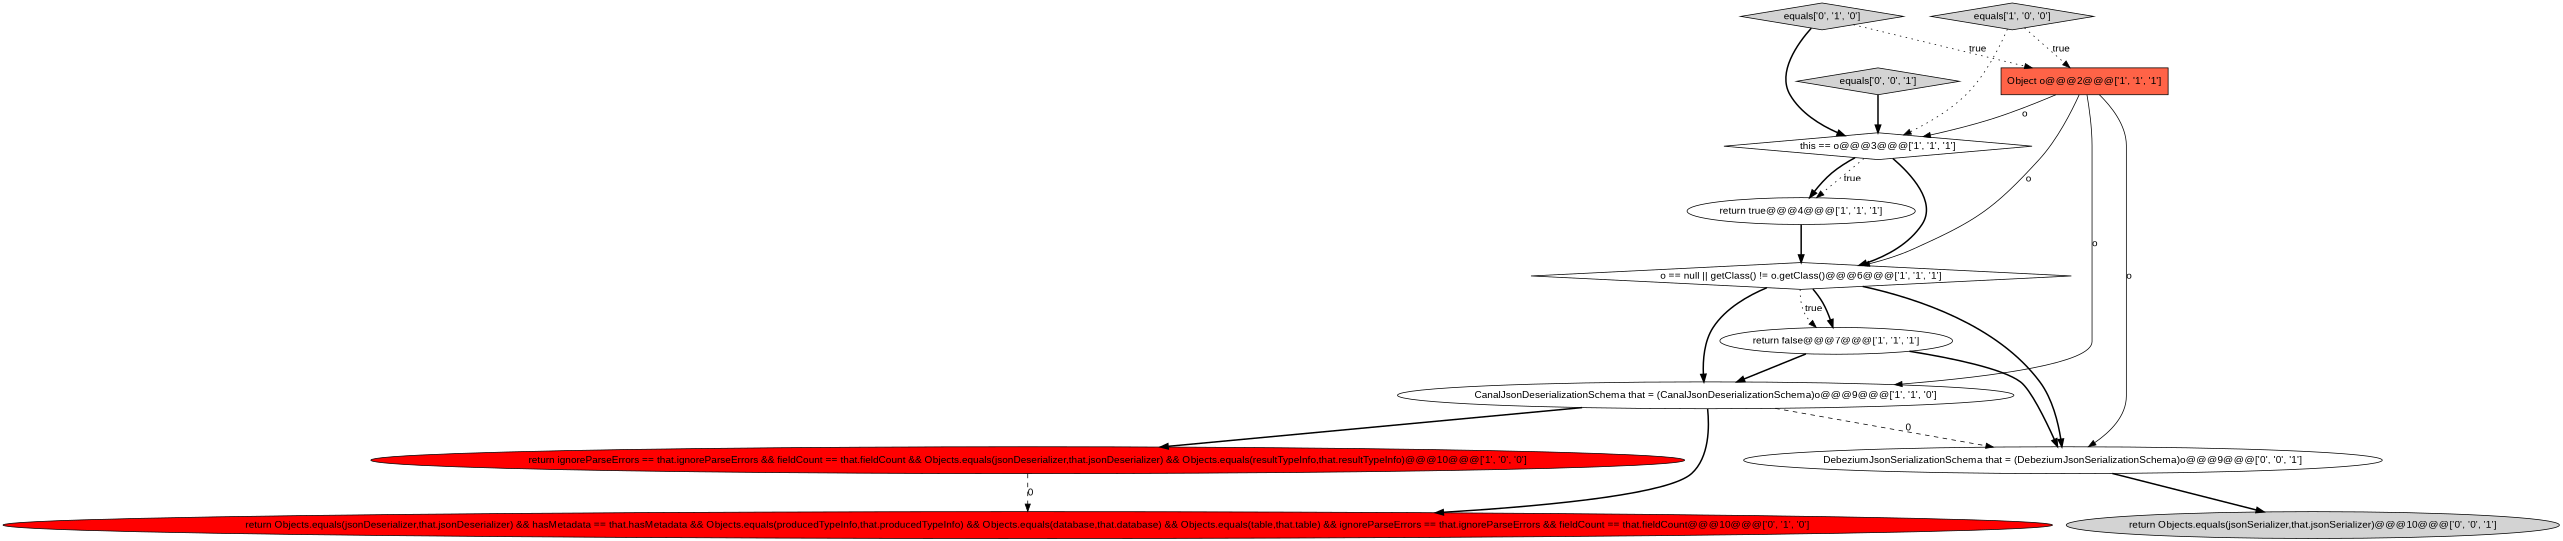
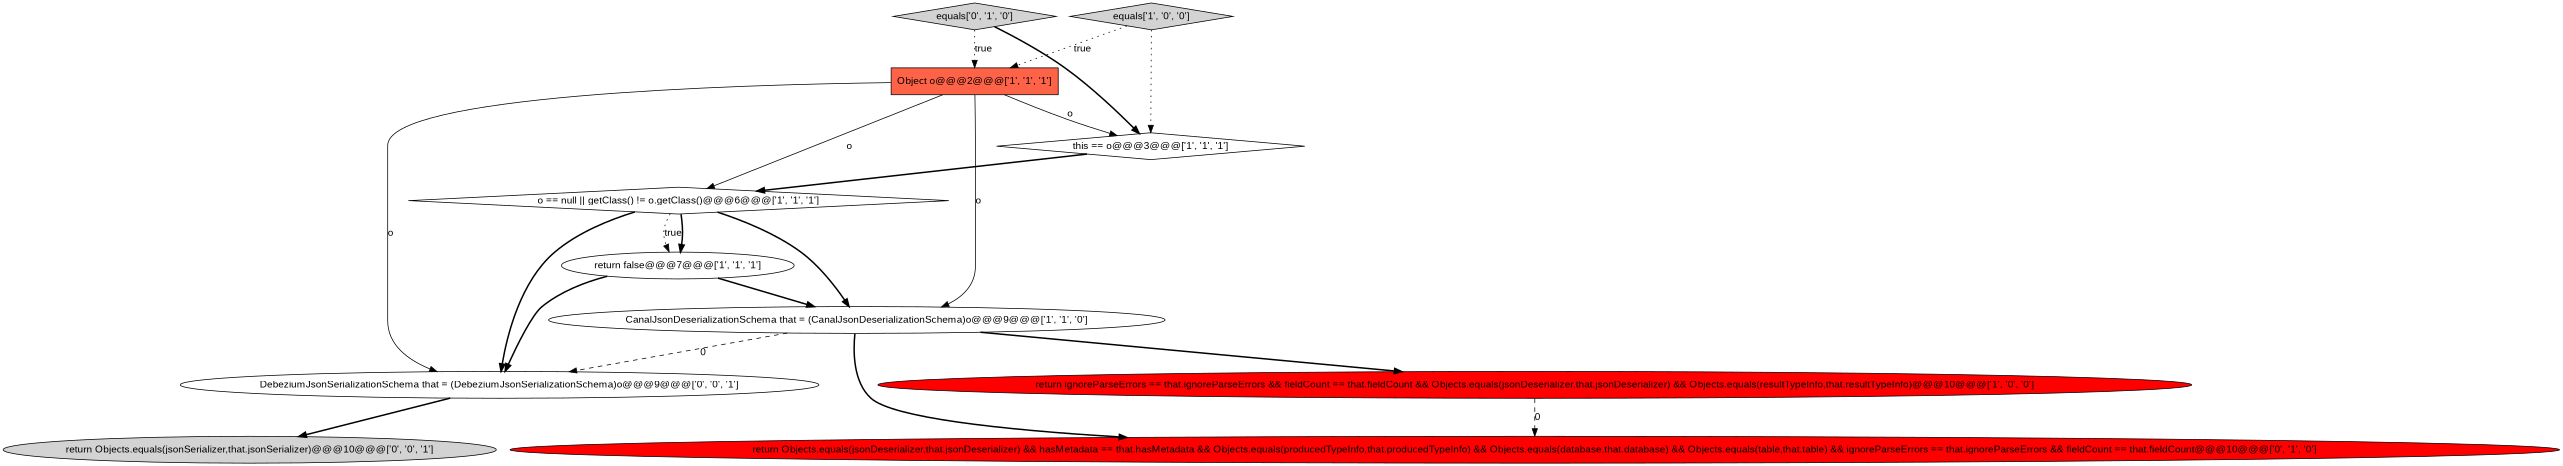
node "equals['0', '0', '1']": removed
node "return true@@@4@@@['1', '1', '1']": removed
